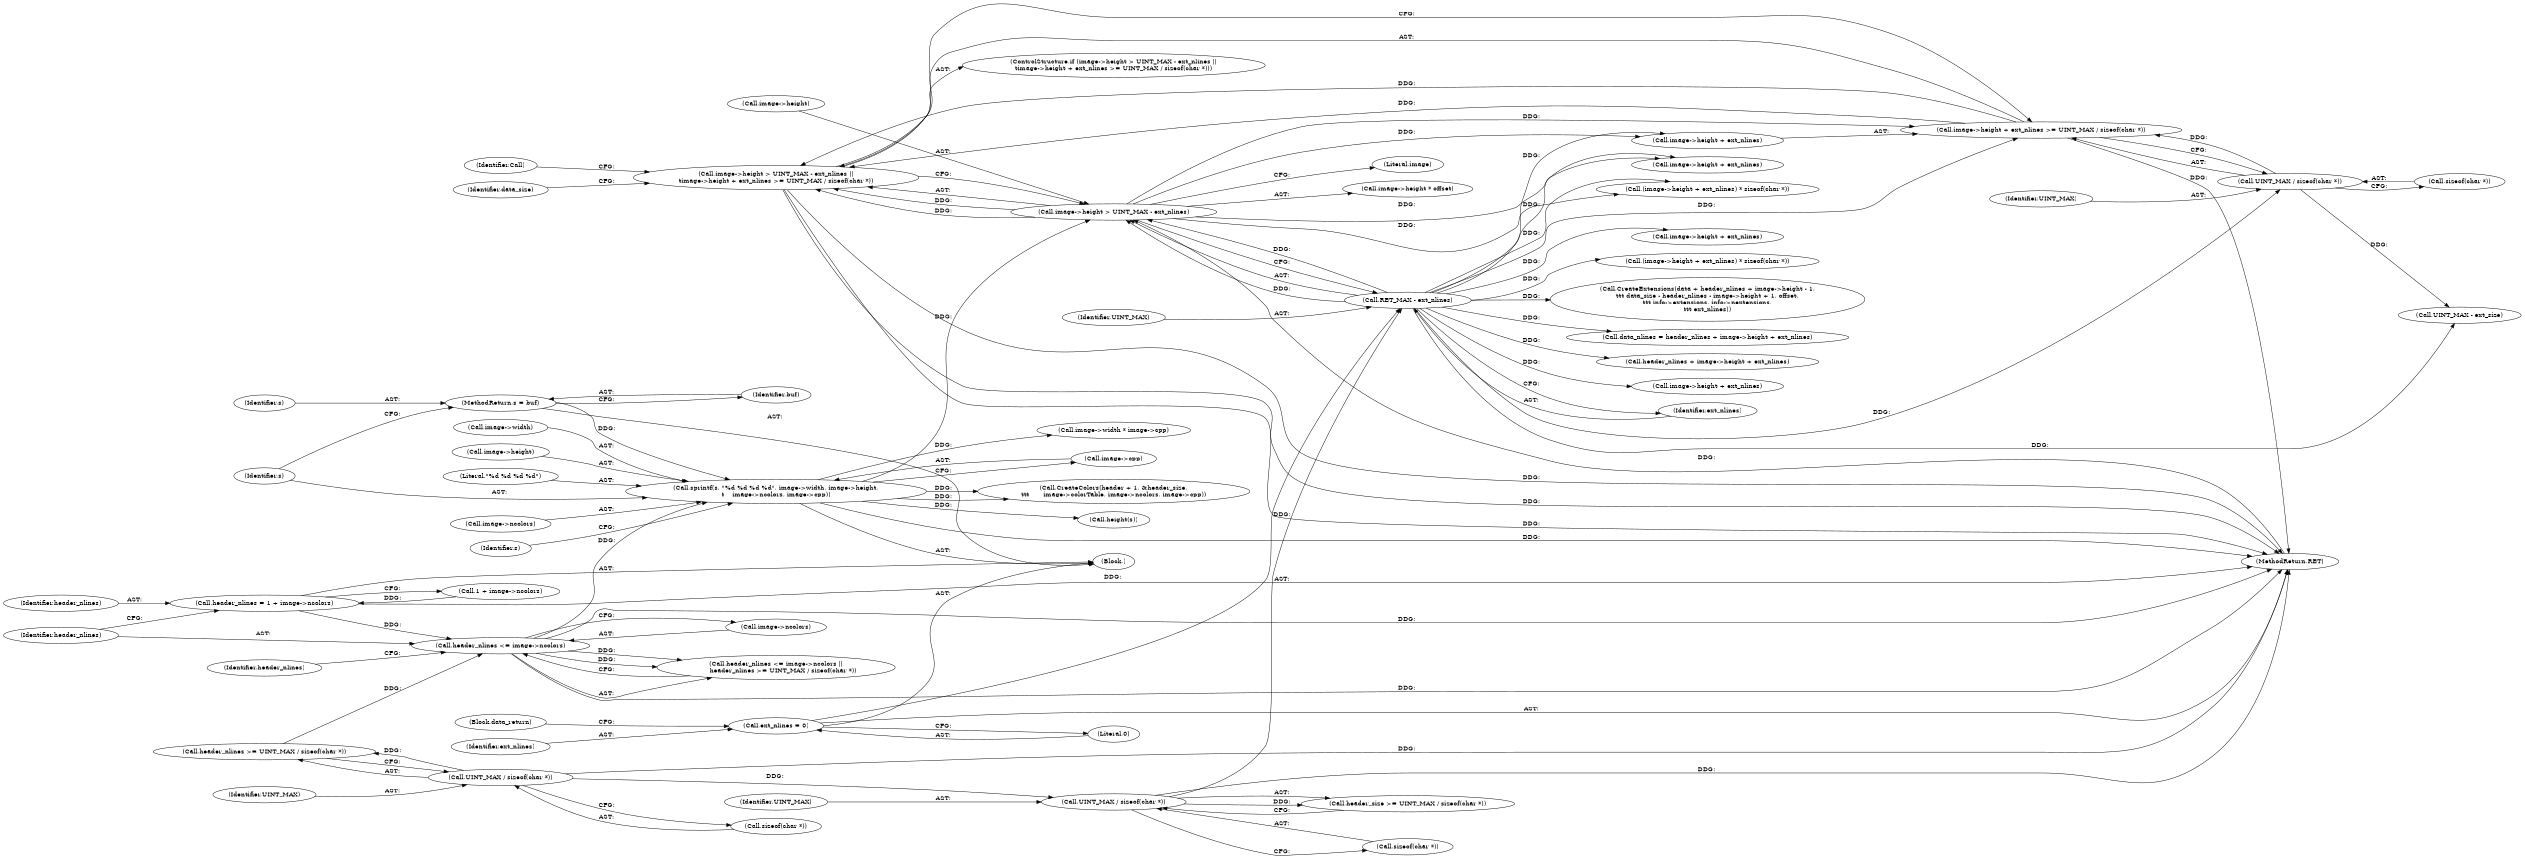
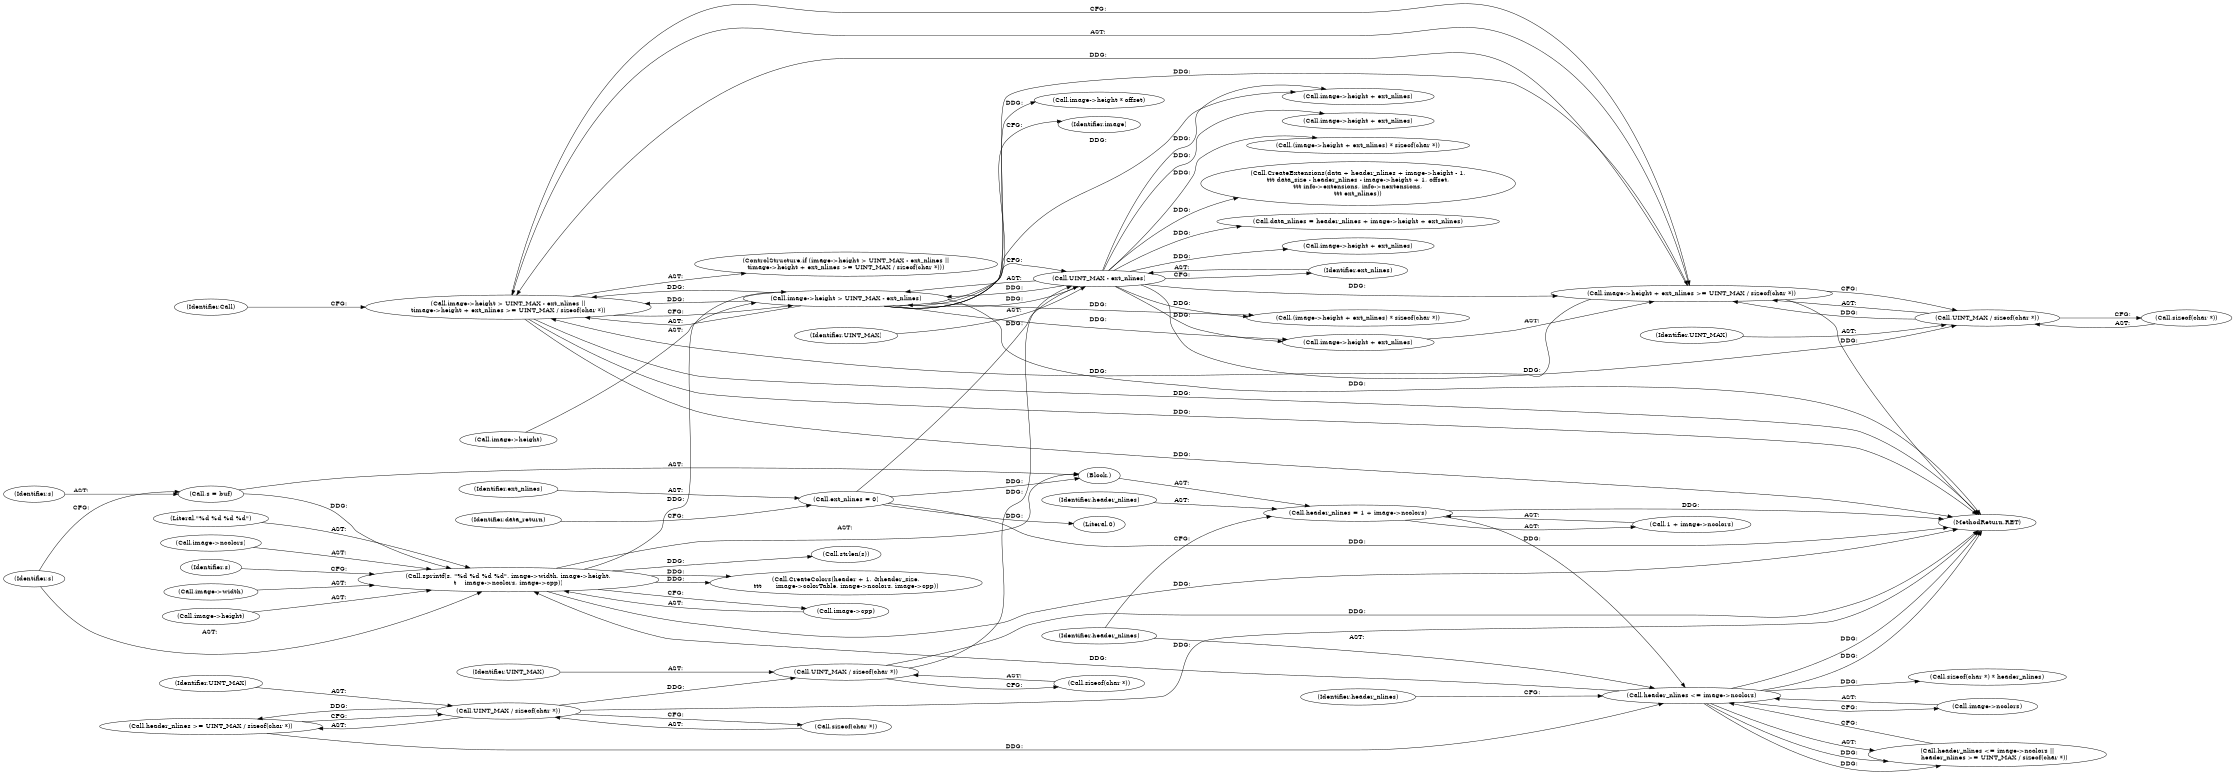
node "(Literal,image)": label "(Literal,image)" -> "(Identifier,image)"
node "(Identifier,data_size)": removed
edge "(Call,image->height > UINT_MAX - ext_nlines)" -> "(Call,image->height * offset)": label "AST: " -> "DDG: "
node "(Call,RET_MAX - ext_nlines)": label "(Call,RET_MAX - ext_nlines)" -> "(Call,UINT_MAX - ext_nlines)"
node "(Call,UINT_MAX - ext_size)": removed
node "(Call,header_nlines + image->height + ext_nlines)": removed
node "(Identifier,buf)": removed
node "(MethodReturn,s = buf)": label "(MethodReturn,s = buf)" -> "(Call,s = buf)"
node "(Call,image->width * image->cpp)": removed
edge "(MethodReturn,RET)" -> "(Call,image->height > UINT_MAX - ext_nlines)": reversed
node "(Call,height(s))": label "(Call,height(s))" -> "(Call,strlen(s))"
edge "(Call,header_nlines = 1 + image->ncolors)" -> "(Block,)": reversed
edge "(Call,header_nlines = 1 + image->ncolors)" -> "(MethodReturn,RET)": label "AST: " -> "DDG: "
edge "(Call,header_nlines = 1 + image->ncolors)" -> "(Call,1 + image->ncolors)": label "CFG: " -> "AST: "
edge "(Call,ext_nlines = 0)" -> "(Block,)": label "AST: " -> "DDG: "
edge "(Call,1 + image->ncolors)" -> "(Call,header_nlines = 1 + image->ncolors)": label "DDG: " -> "AST: "
node "(Call,sizeof(char *) * header_nlines)": added
edge "(Call,ext_nlines = 0)" -> "(MethodReturn,RET)": label "AST: " -> "DDG: "
node "(Block,data_return)": label "(Block,data_return)" -> "(Identifier,data_return)"
edge "(Call,ext_nlines = 0)" -> "(Literal,0)": label "CFG: " -> "DDG: "
edge "(Literal,0)" -> "(Call,ext_nlines = 0)": removed, label "AST:"
node "(Call,header_size >= UINT_MAX / sizeof(char *))": removed
